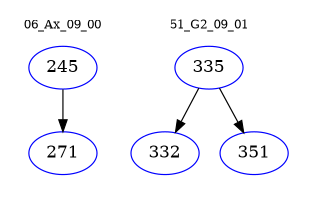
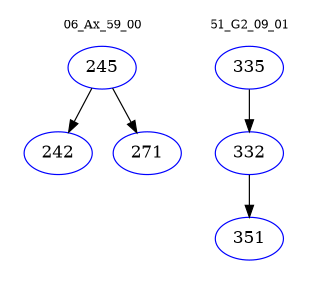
cluster "06_Ax_09_00": label "06_Ax_09_00" -> "06_Ax_59_00"
edge "335" -> "351": now "332" -> "351"
node "242": added
